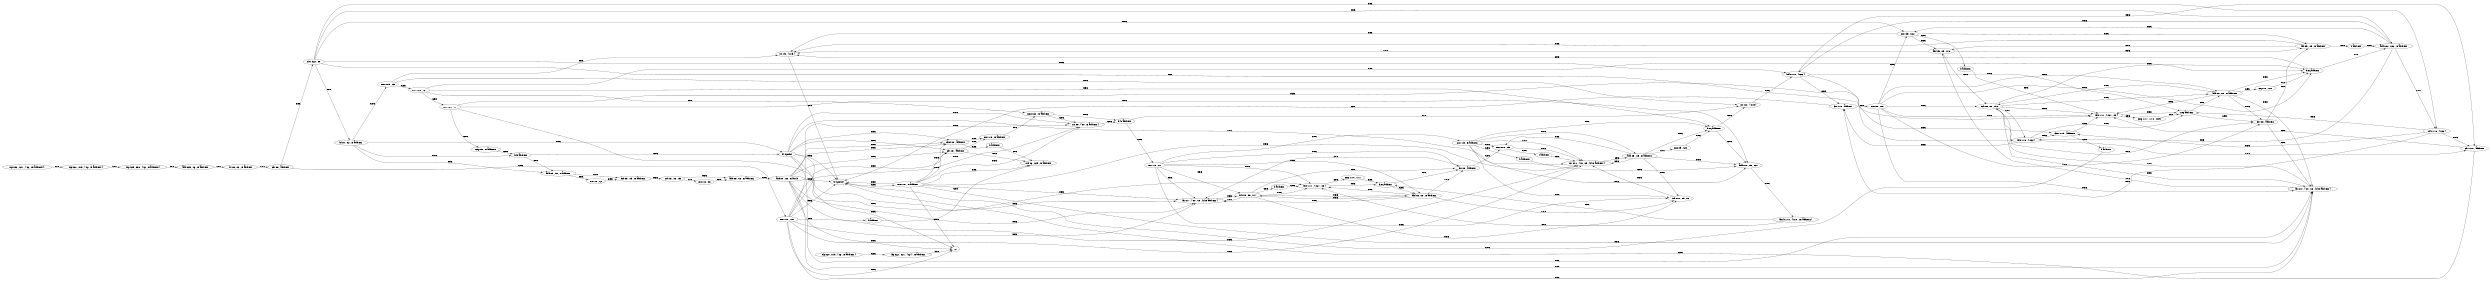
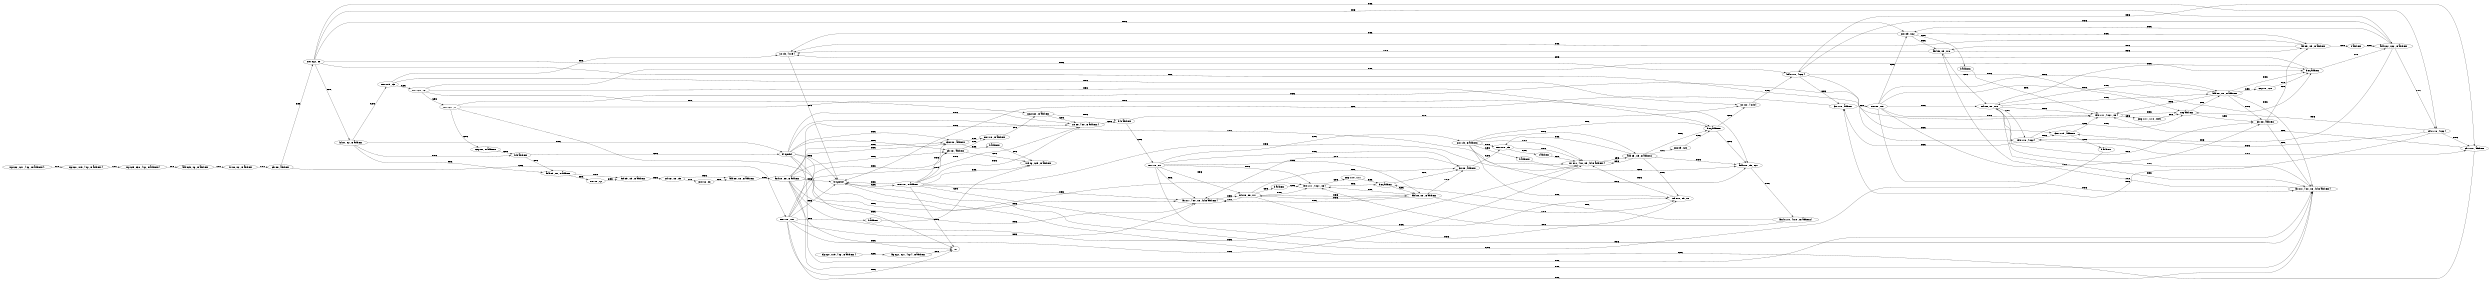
node "and x0 , x8 , # ldurb": label "and x0 , x8 , # ldurb" -> "and x0 , x8 , # address"
